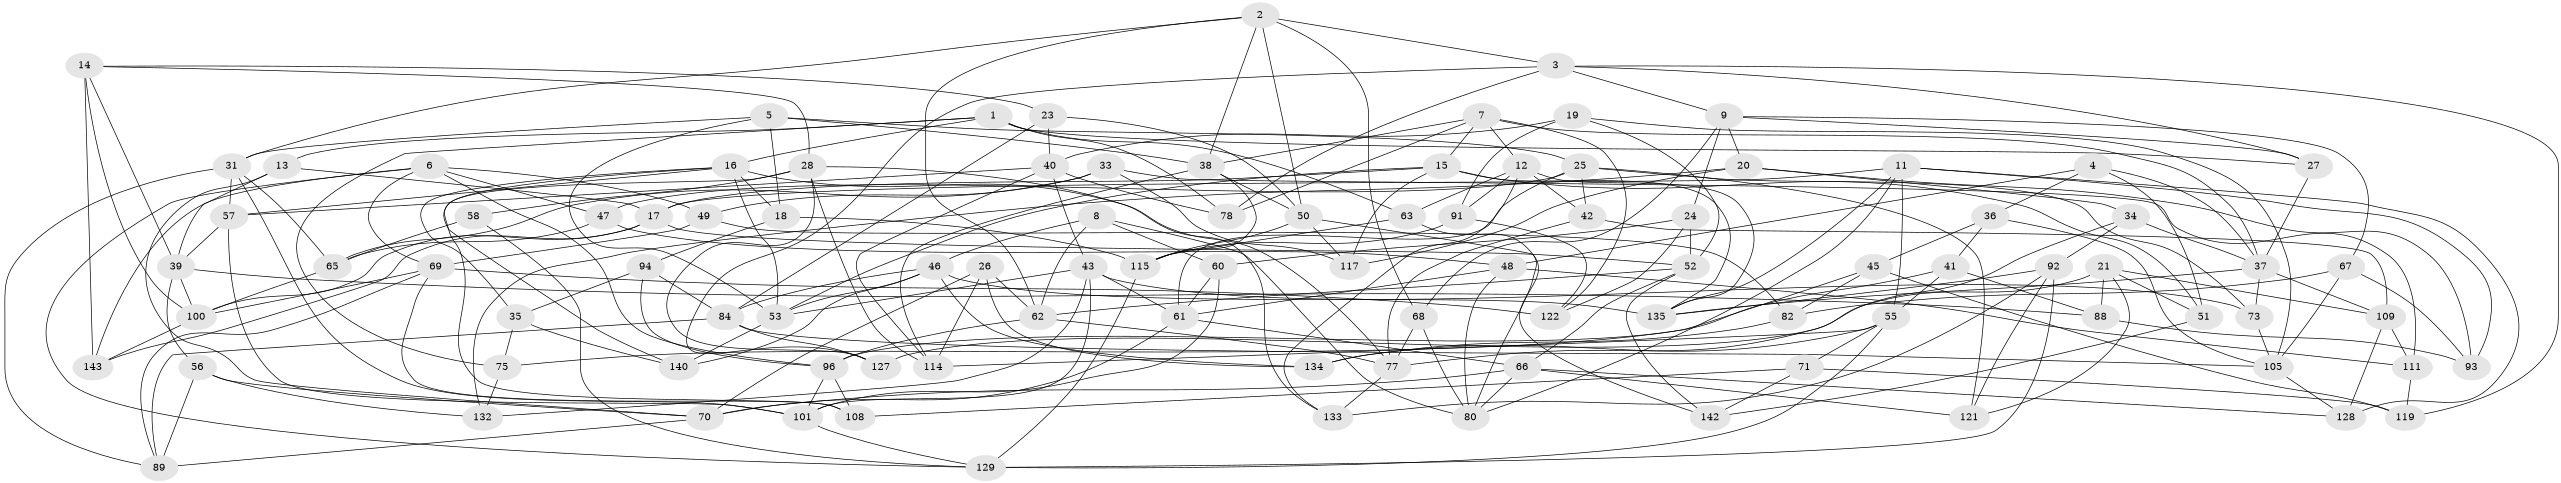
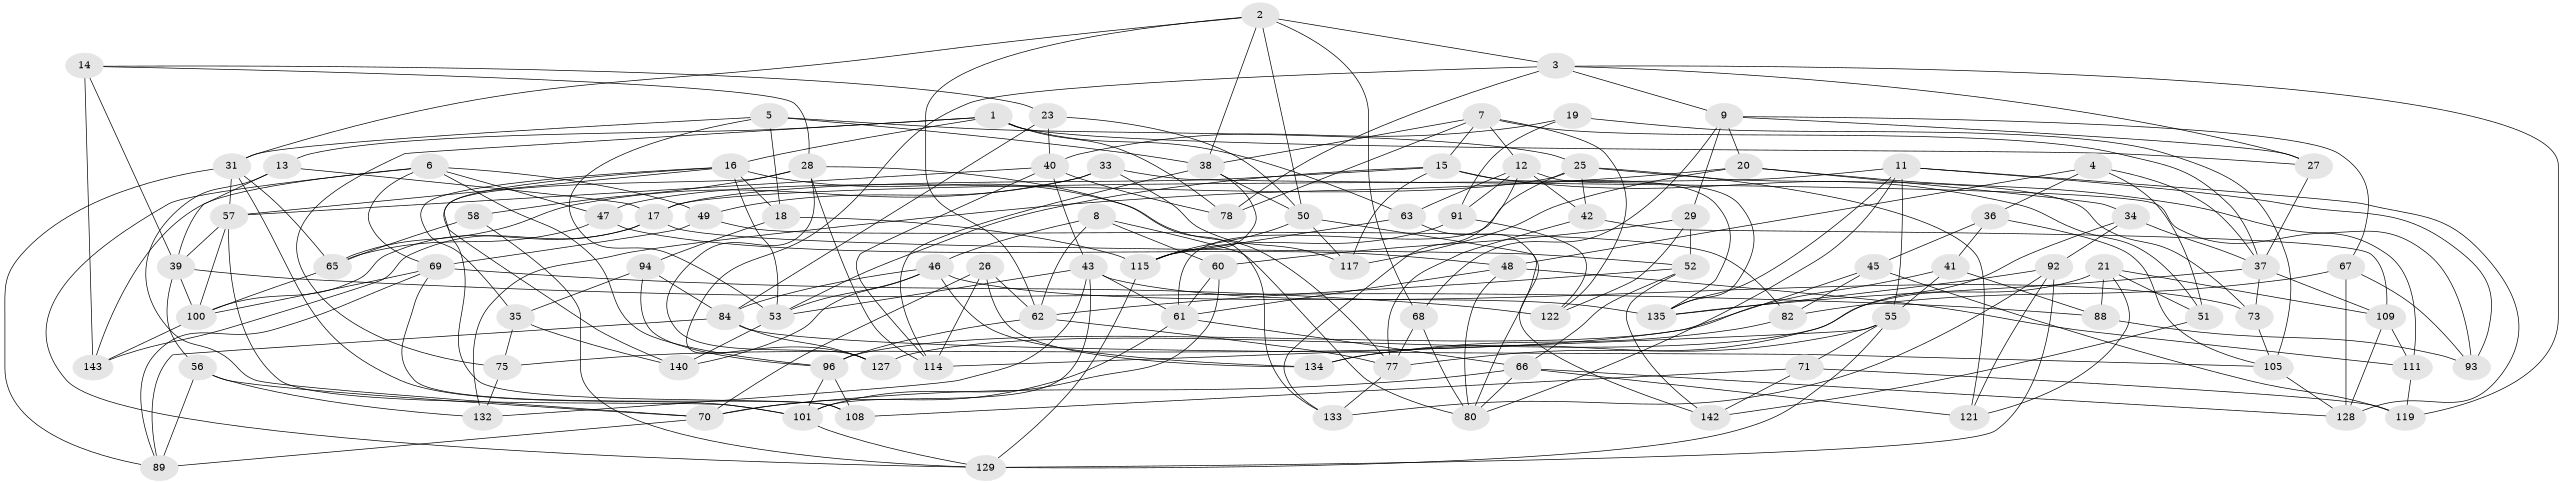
edge "19" -- "52": removed
edge "14" -- "100": now "57" -- "100"
node "24": label "24" -> "29"
edge "67" -- "105": now "67" -- "128"
